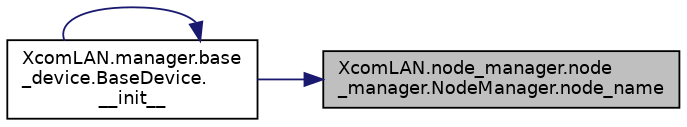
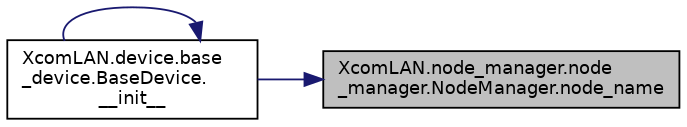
node "XcomLAN.manager.base _device.BaseDevice. __init__": label "XcomLAN.manager.base _device.BaseDevice. __init__" -> "XcomLAN.device.base _device.BaseDevice. __init__"
